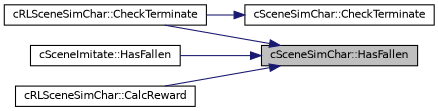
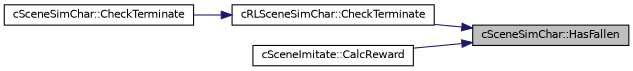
edge "cRLSceneSimChar::CheckTerminate" -> "cSceneSimChar::CheckTerminate": reversed
node "cSceneImitate::HasFallen": removed
node "cRLSceneSimChar::CalcReward": label "cRLSceneSimChar::CalcReward" -> "cSceneImitate::CalcReward"
